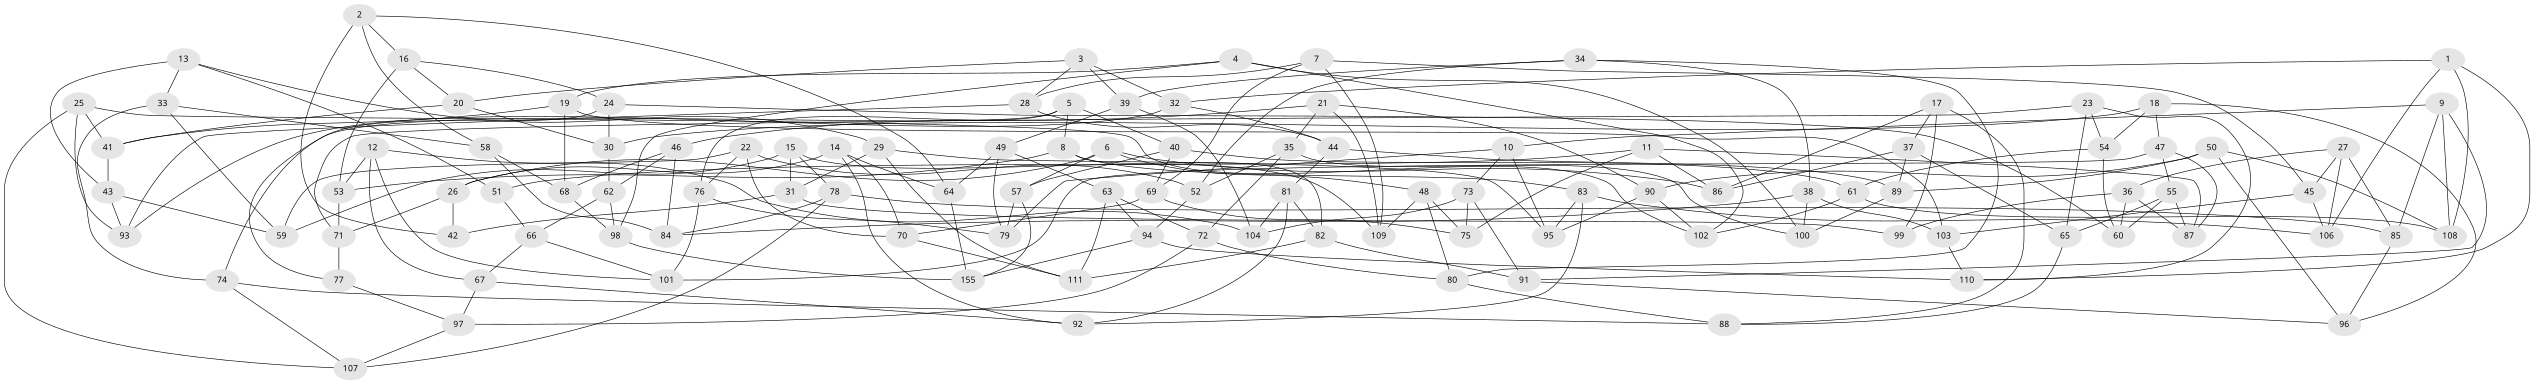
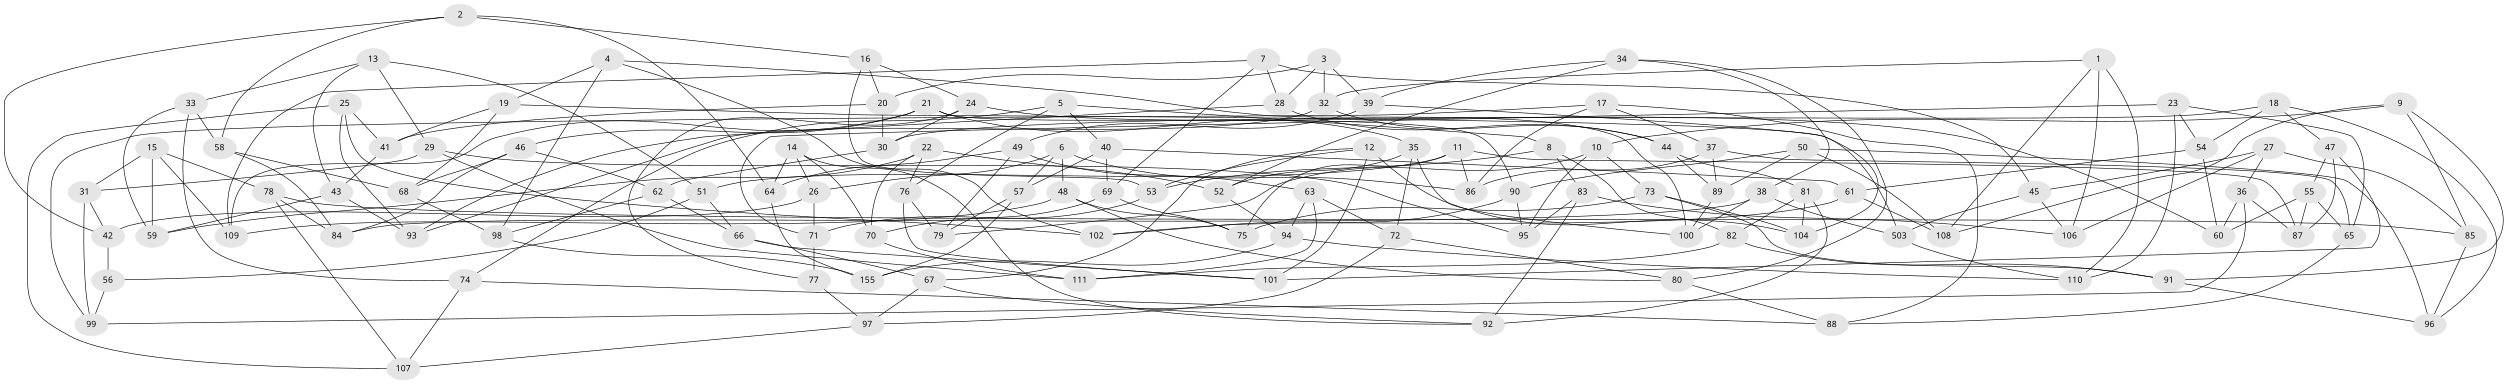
node "103": label "103" -> "503"
node "56": added
